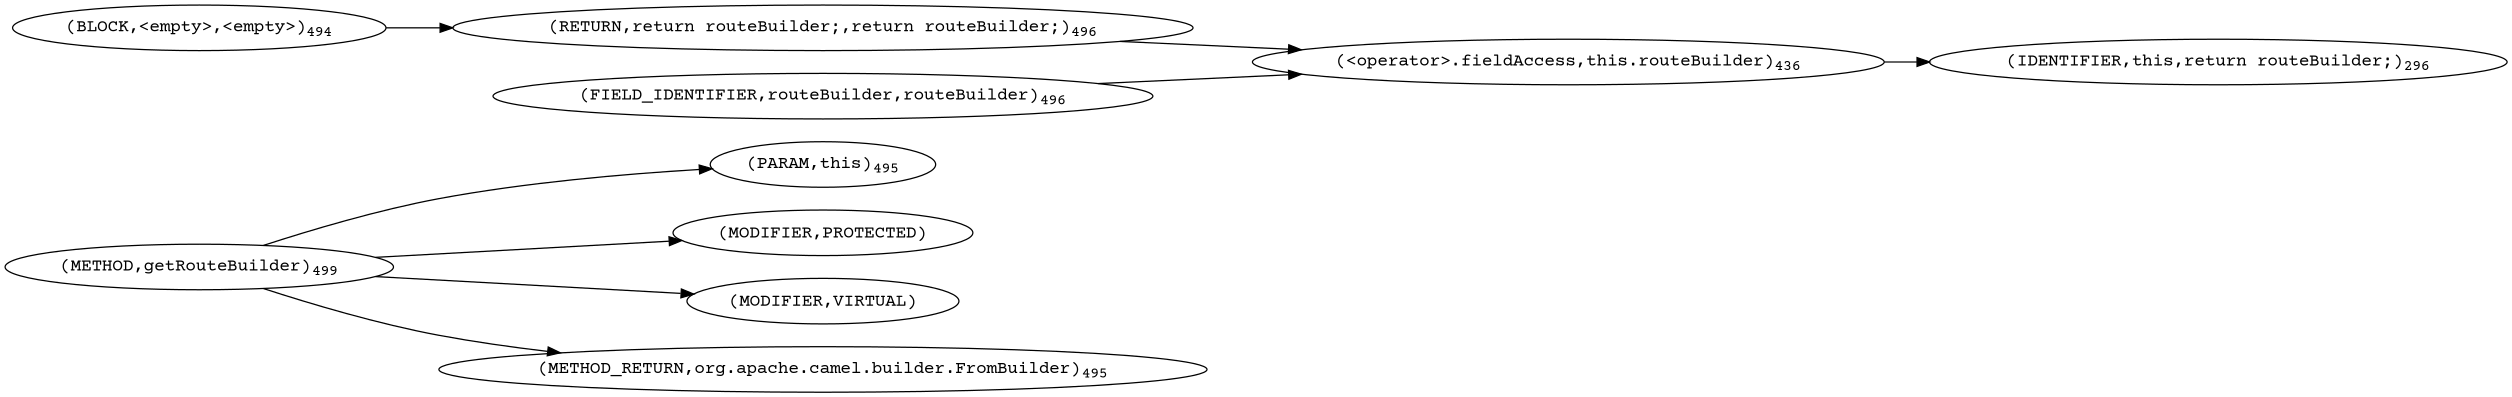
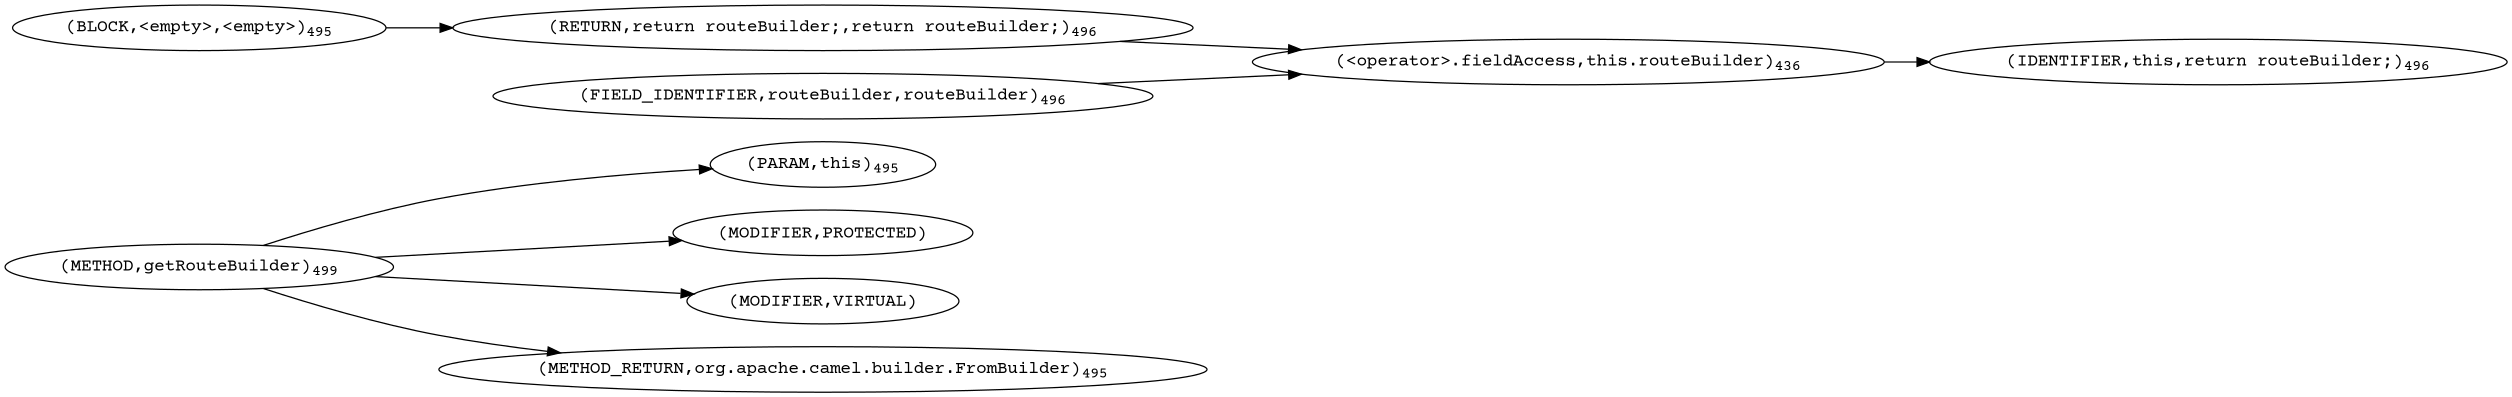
node "(BLOCK,<empty>,<empty>)": text "494" -> "495"
node "(IDENTIFIER,this,return routeBuilder;)": text "296" -> "496"
